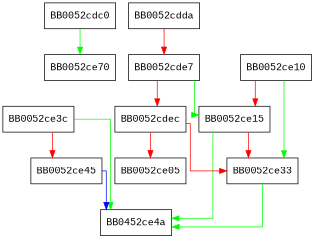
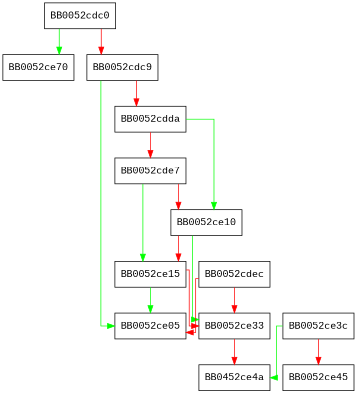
node "BB0052cdc9": added
edge "BB0052cde7" -> "BB0052cdec": now "BB0052cde7" -> "BB0052ce10"
edge "BB0052cdda" -> "BB0052ce10": added
edge "BB0052ce45" -> "BB0452ce4a": removed
edge "BB0052ce15" -> "BB0452ce4a": now "BB0052ce15" -> "BB0052ce05"
edge "BB0052ce33" -> "BB0452ce4a": color green -> red
